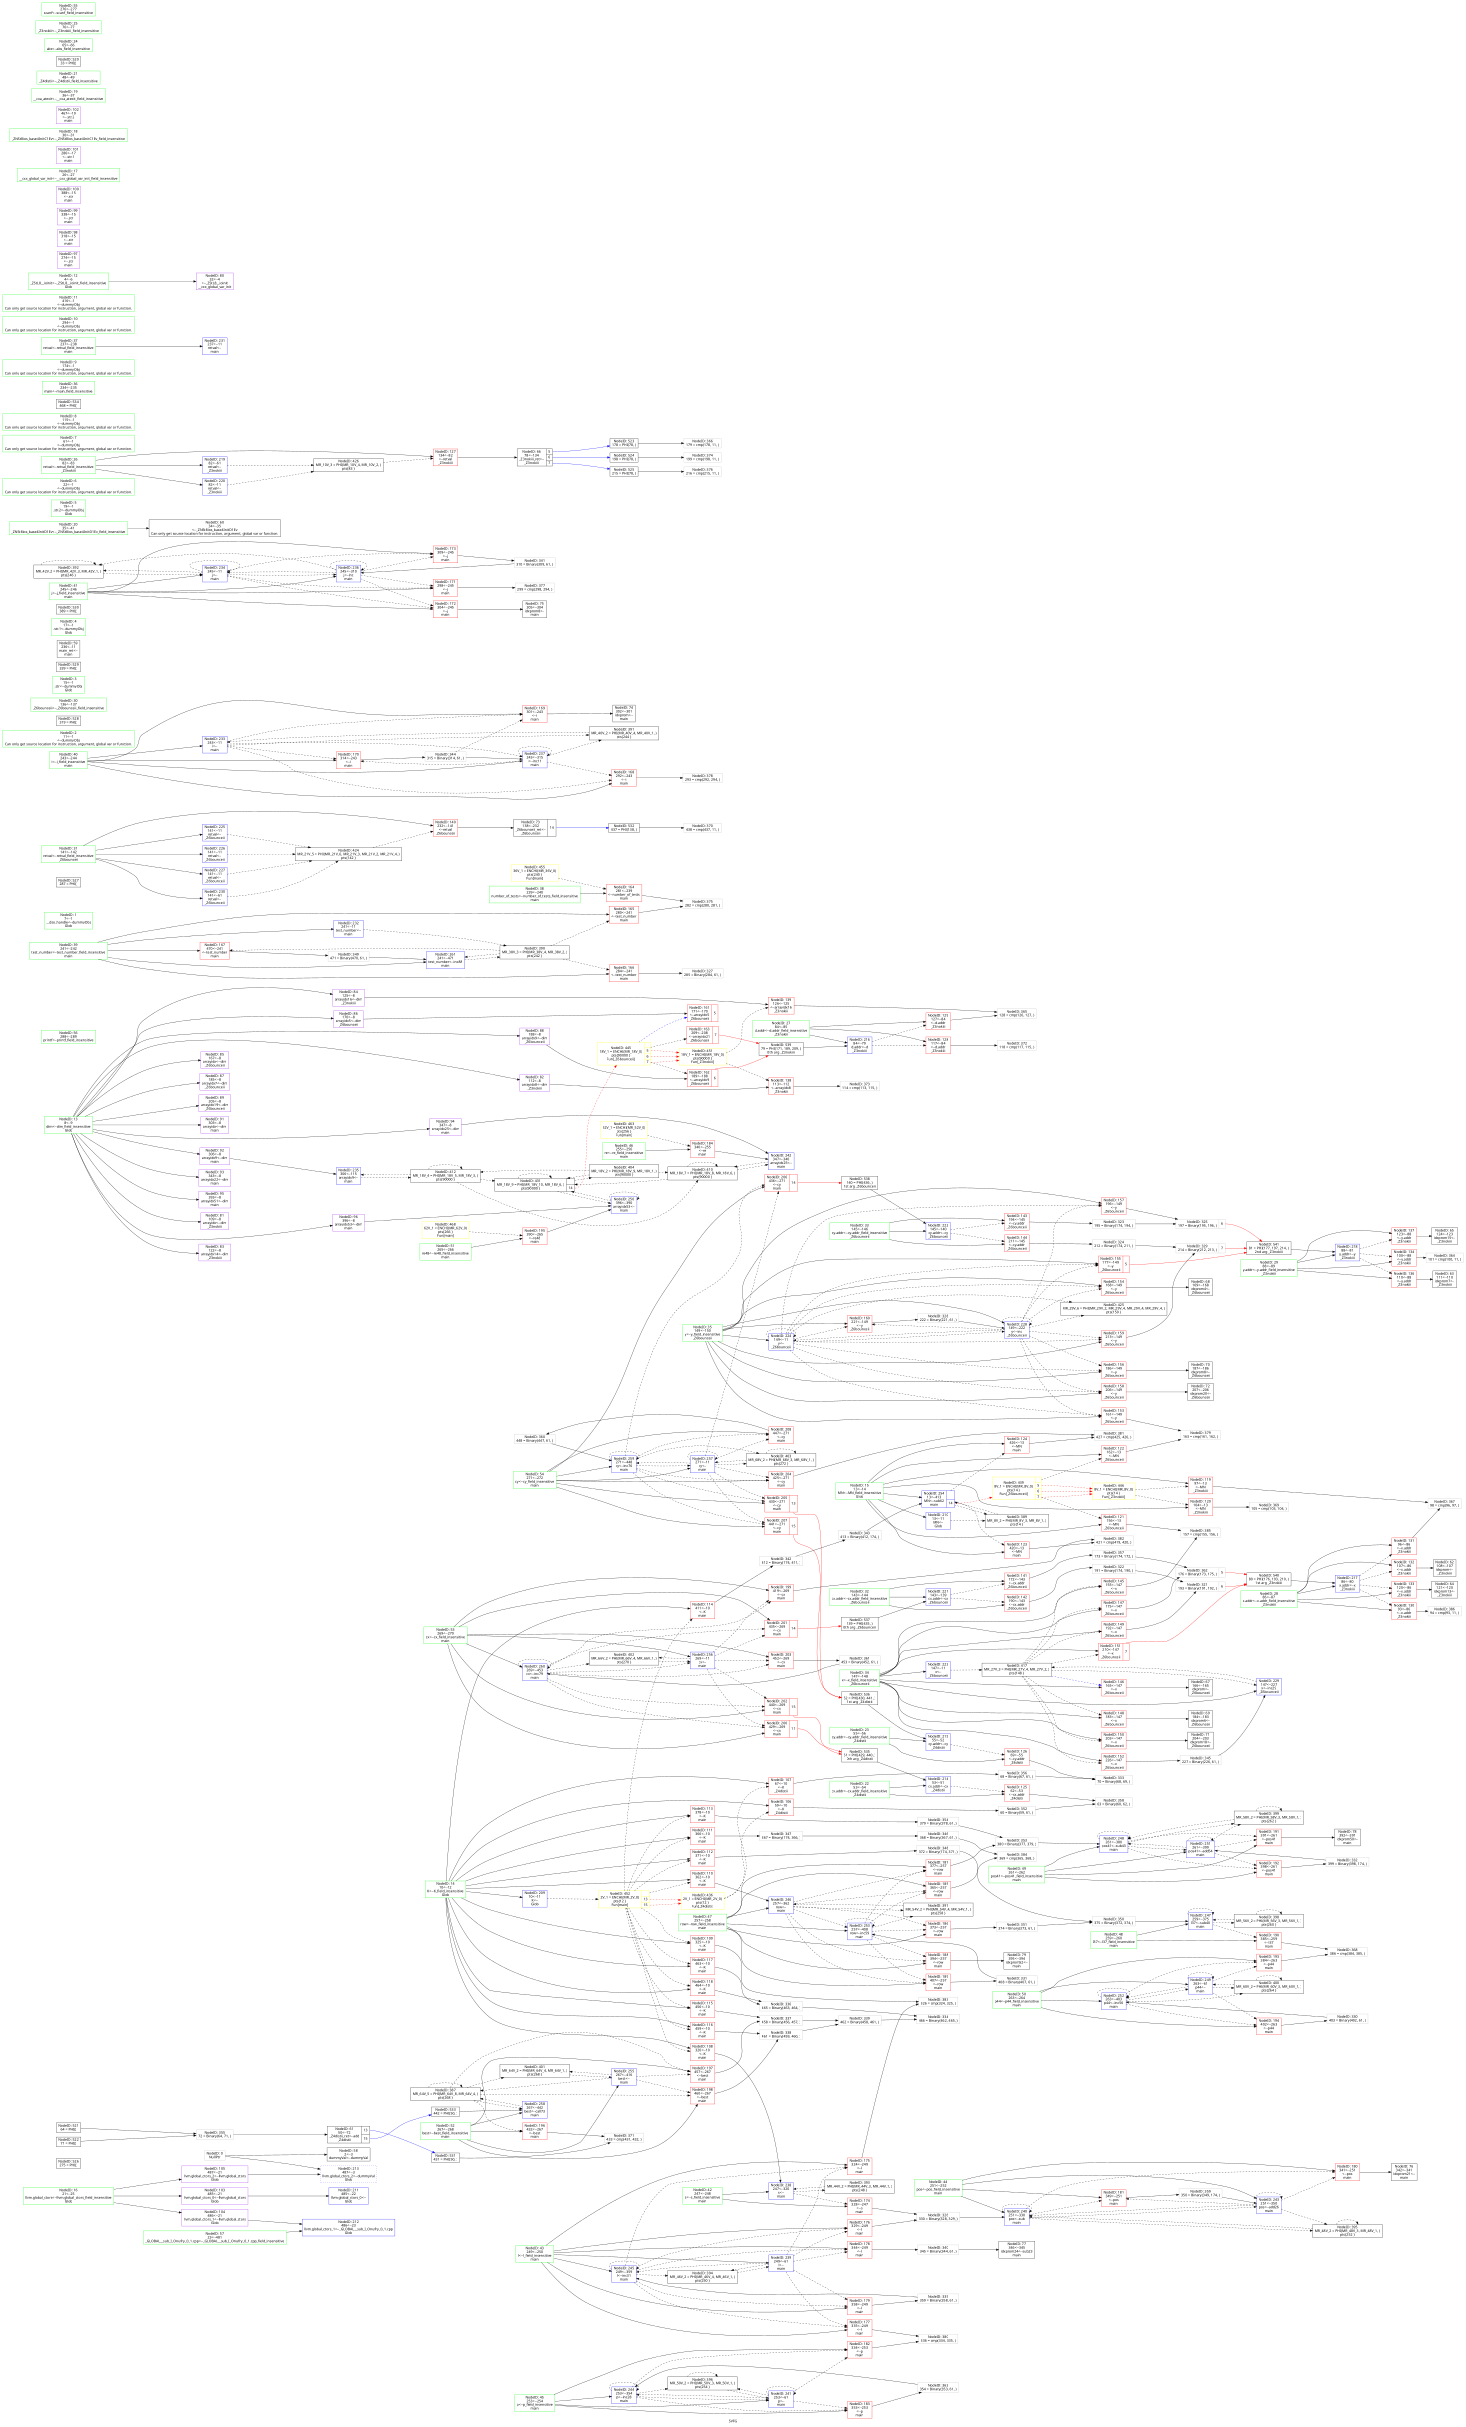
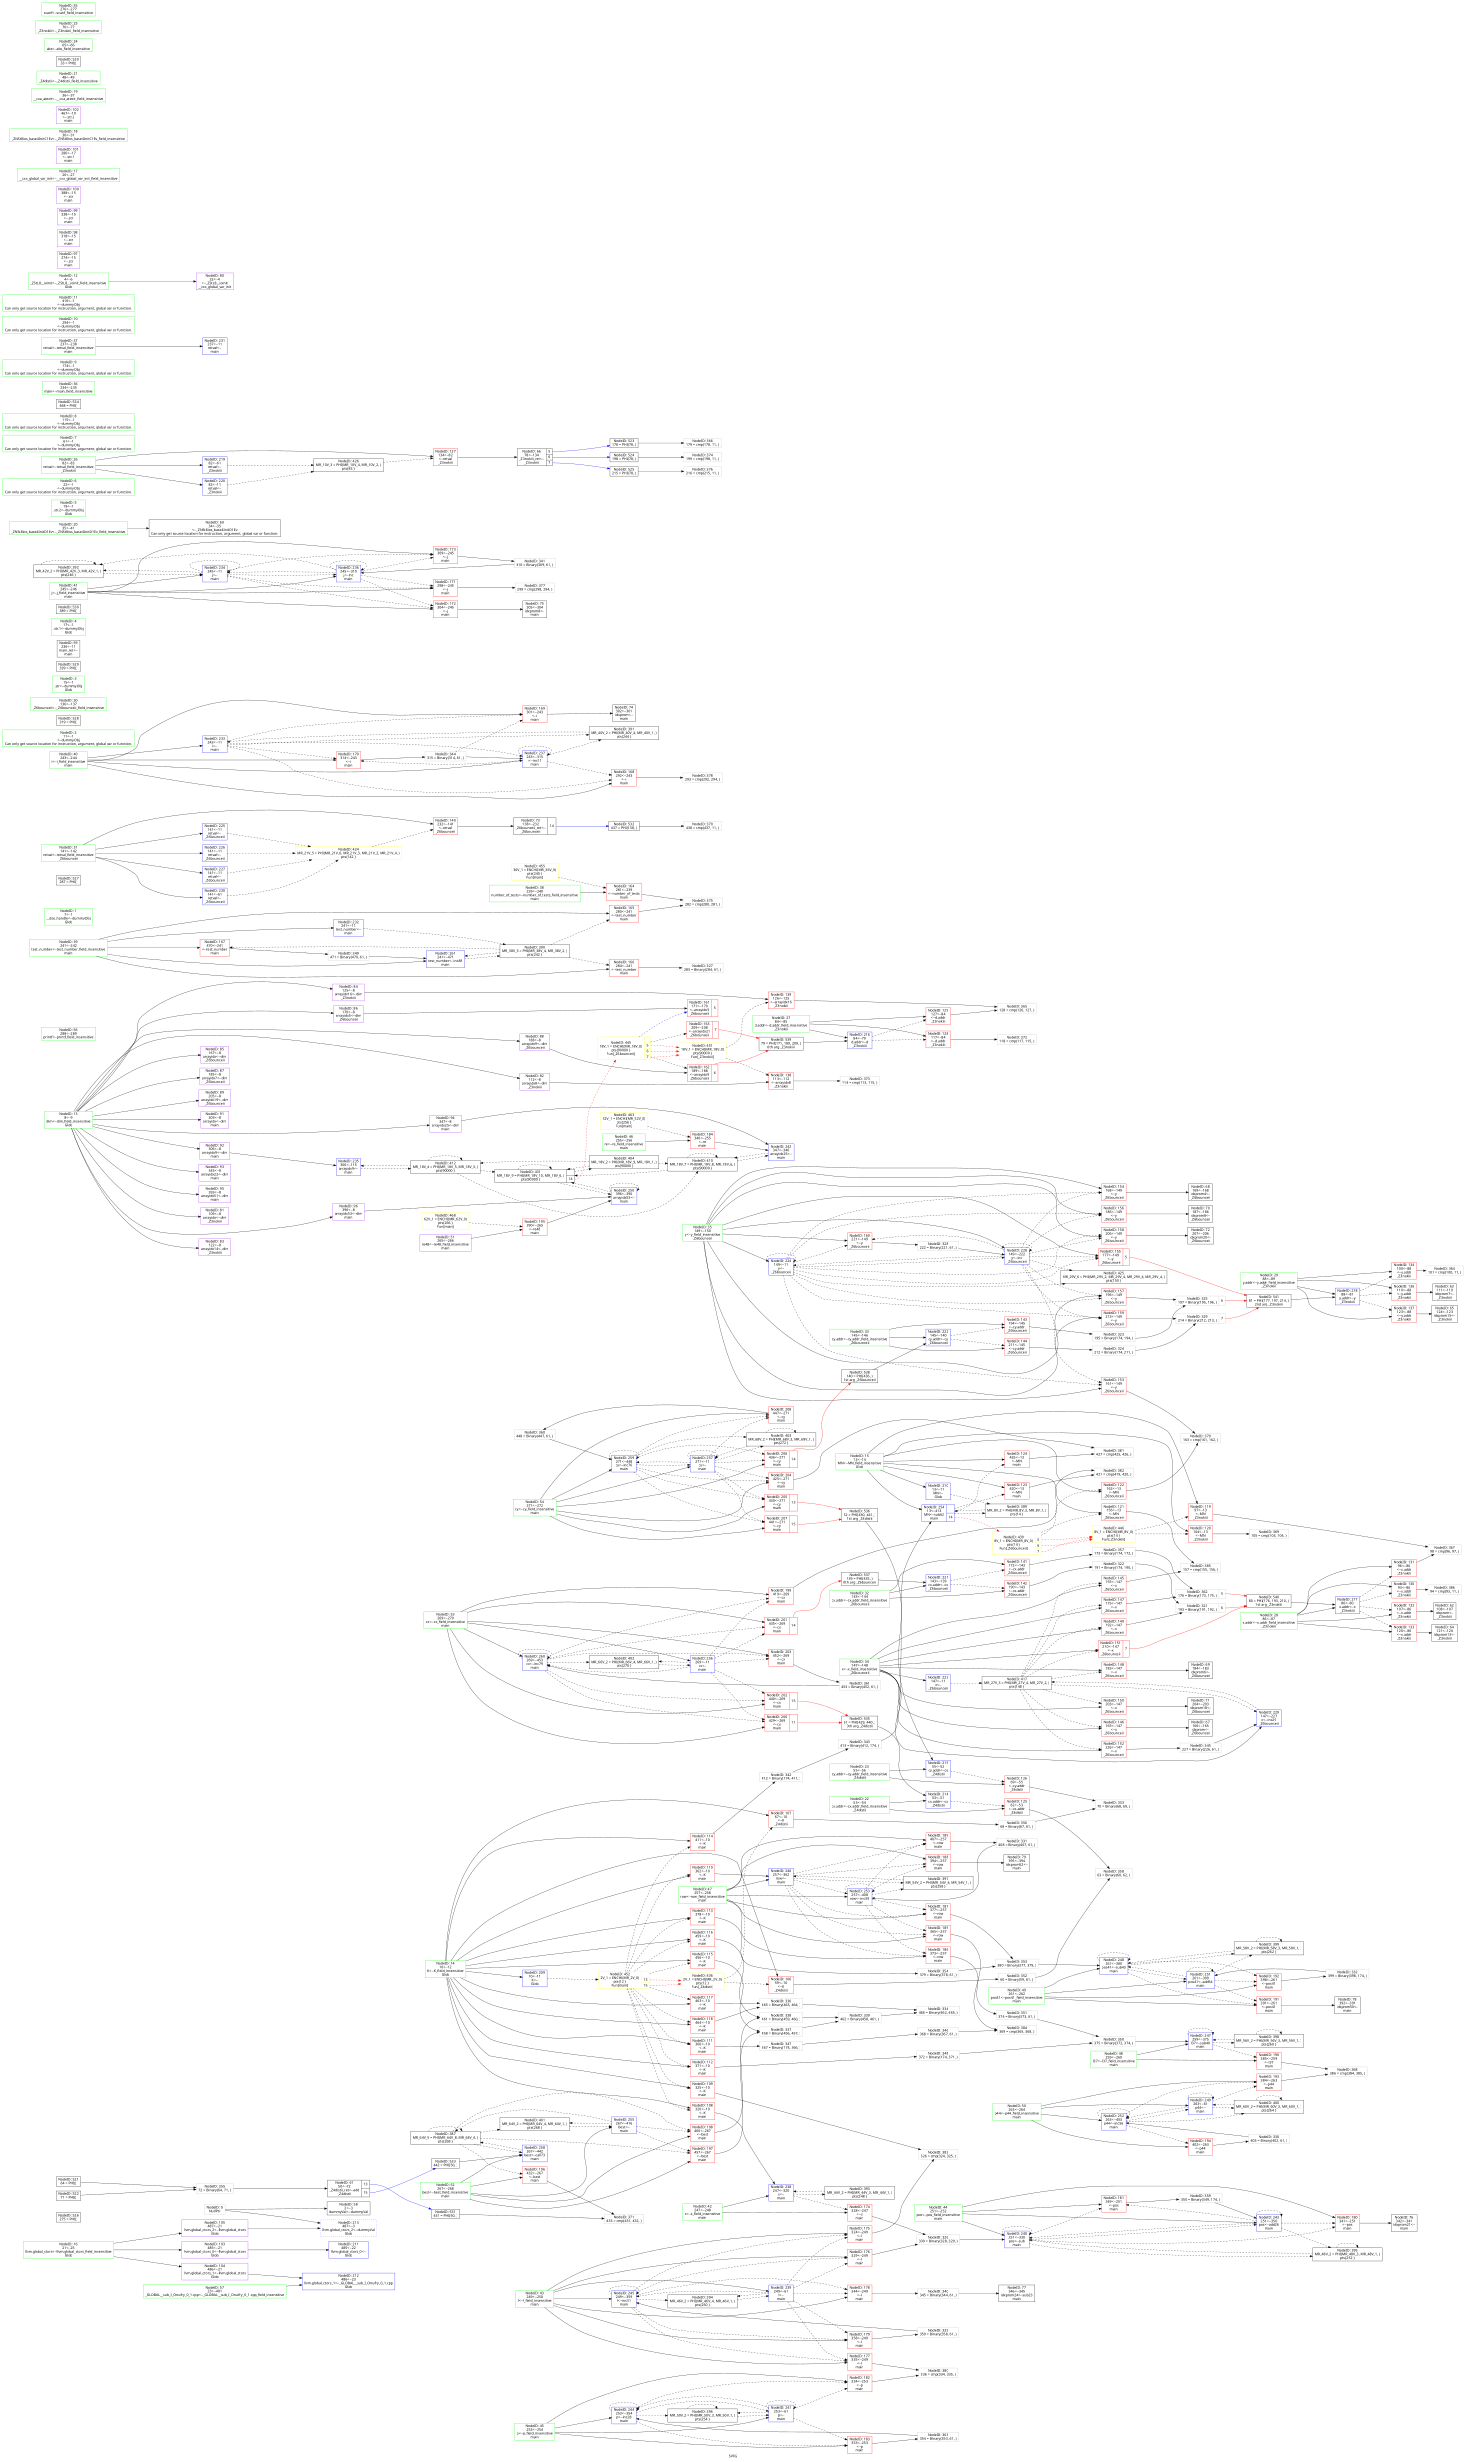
node "NodeID: 424": color black -> yellow
node "NodeID: 51": color green -> purple
edge "NodeID: 260" -> "NodeID: 256": reversed
edge "NodeID: 417" -> "NodeID: 146": color blue -> black
edge "NodeID: 249" -> "NodeID: 194": removed
